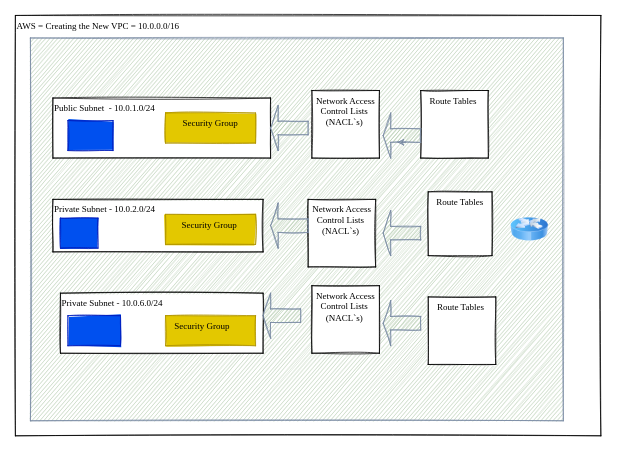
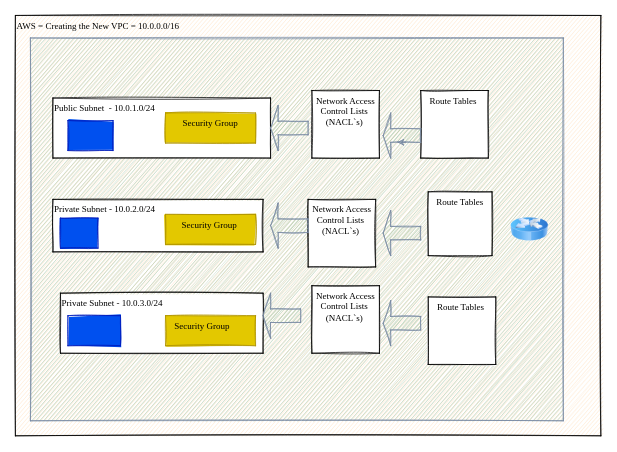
node "AWS = Creating the New VPC = 10.0.0.0/16": fillcolor #ffffff -> #ffe6cc
node "Private Subnet - 10.0.6.0/24": label "Private Subnet - 10.0.6.0/24" -> "Private Subnet - 10.0.3.0/24"
